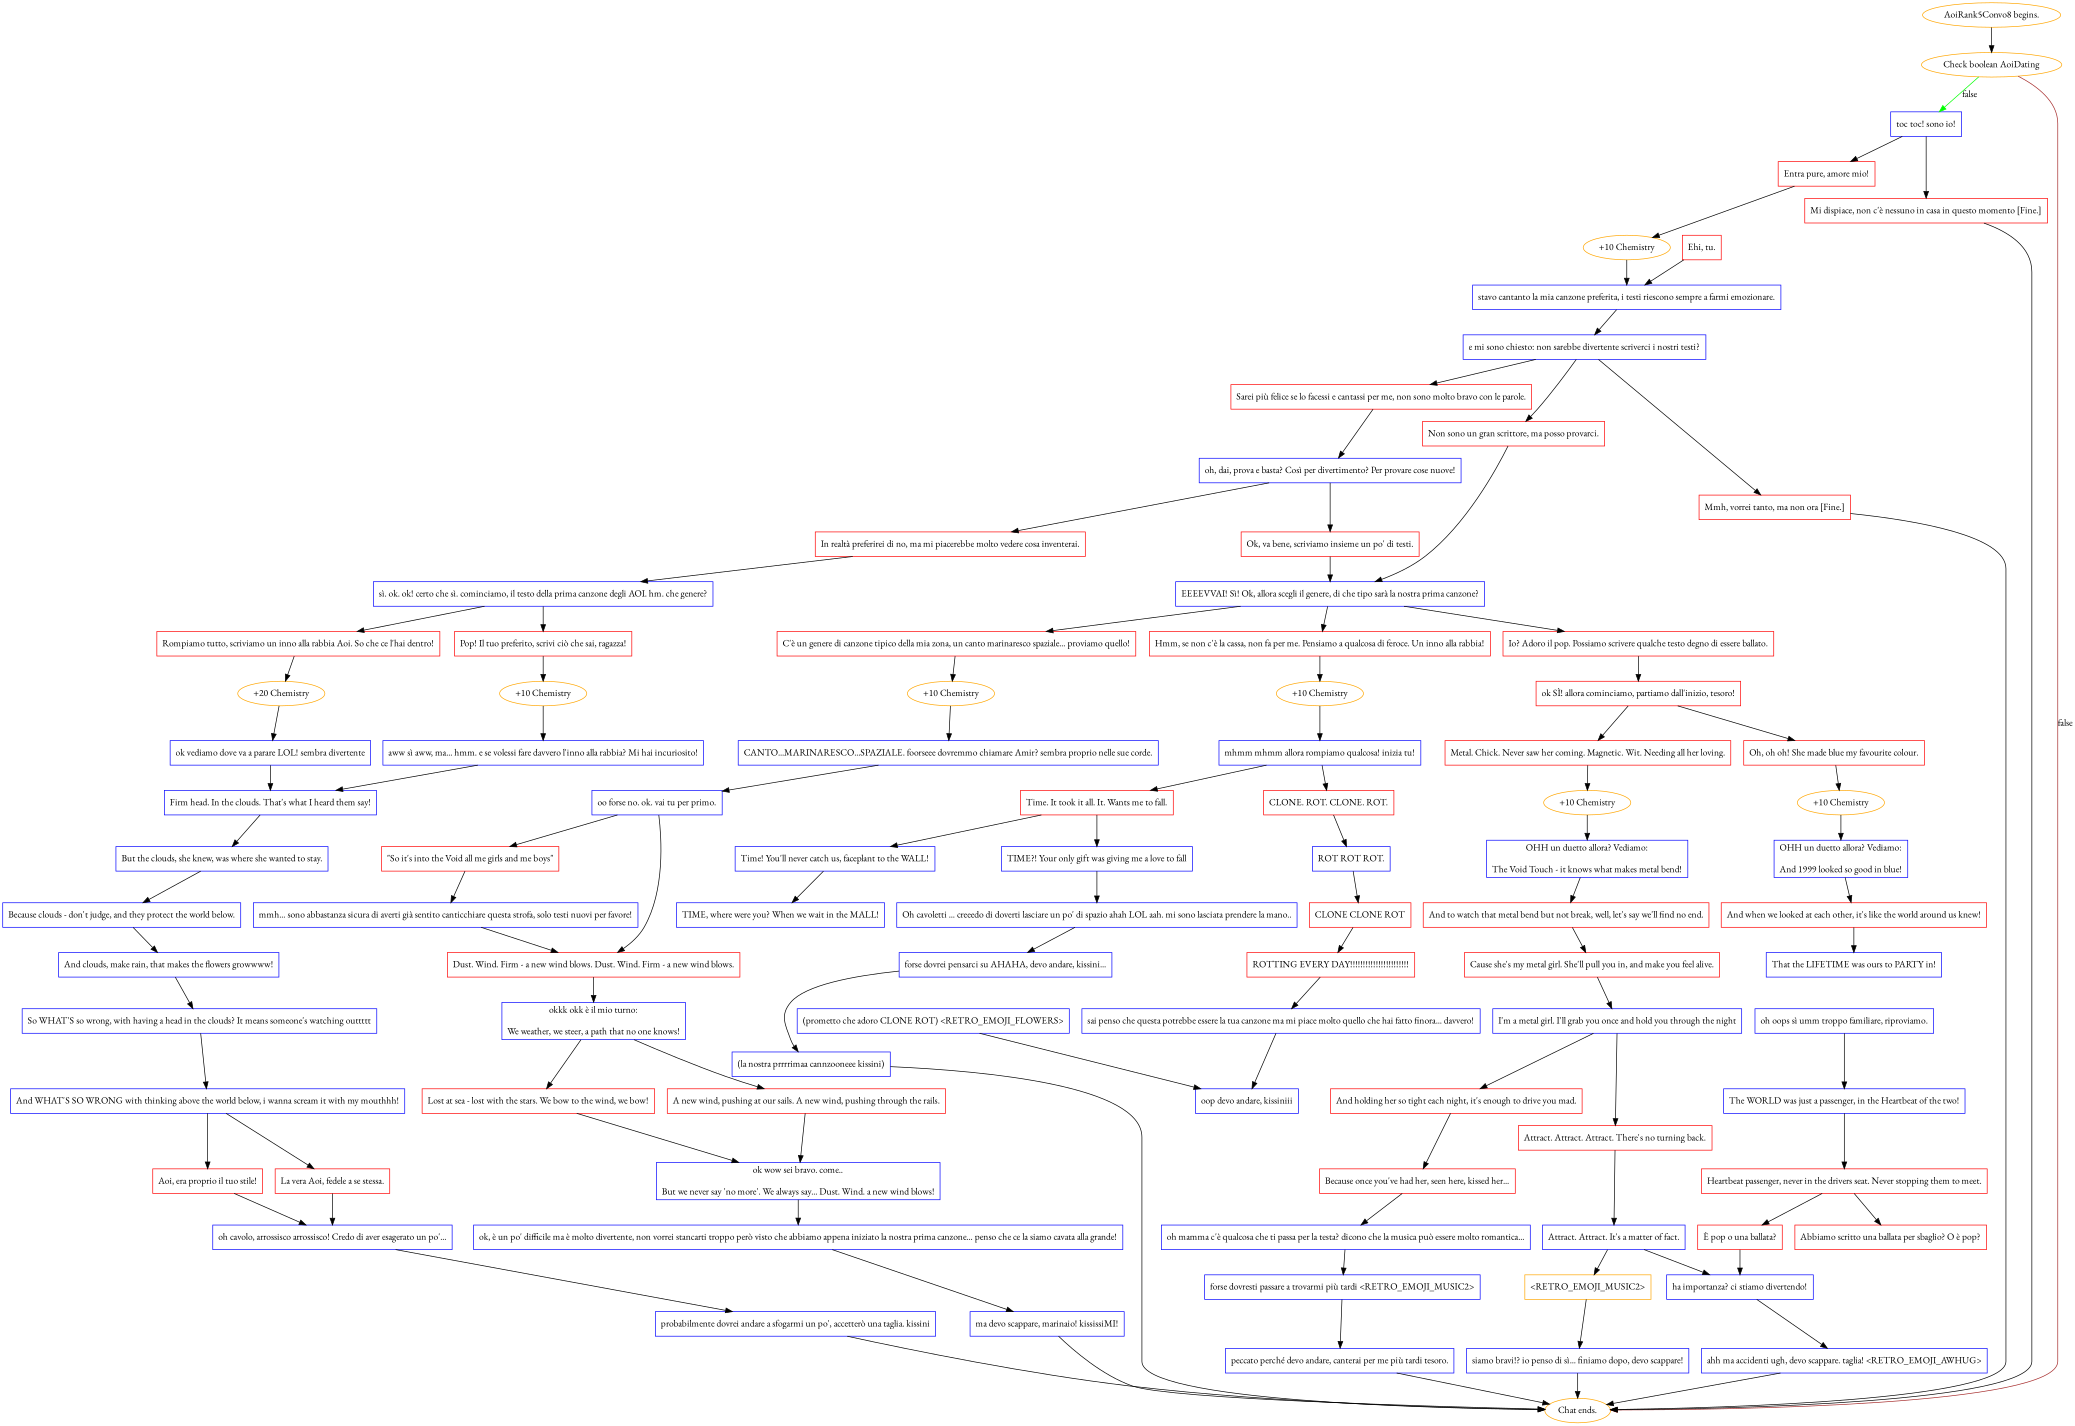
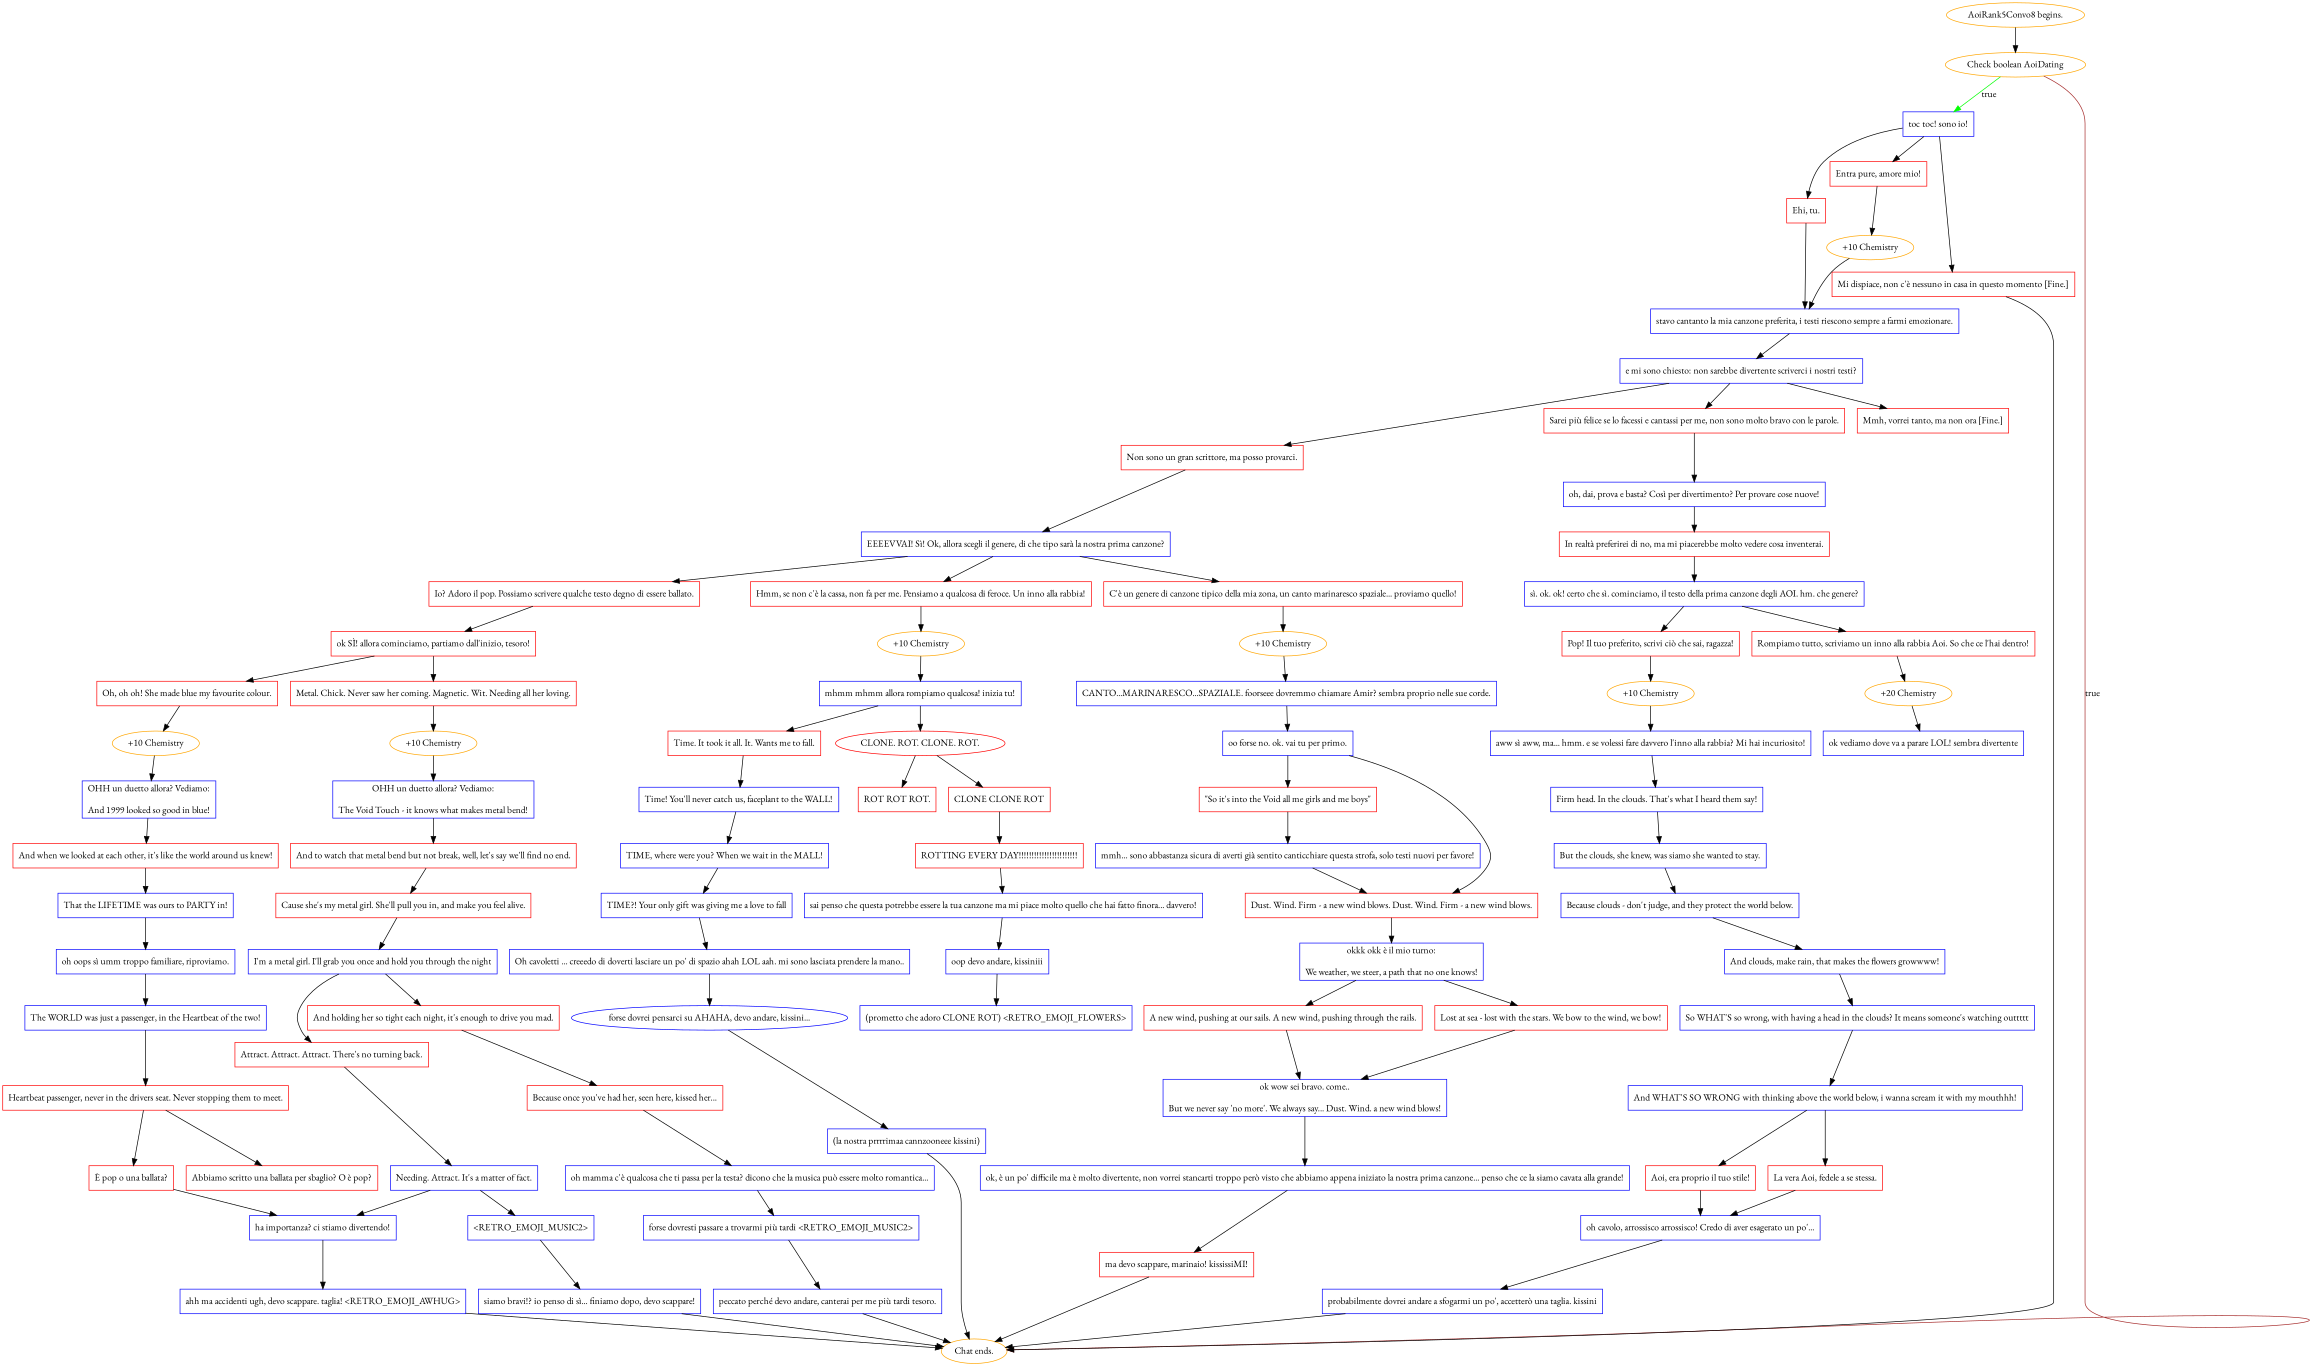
edge "Check boolean AoiDating" -> "toc toc! sono io!": label "false" -> "true"
edge "toc toc! sono io!" -> "Ehi, tu.": added
node "Ok, va bene, scriviamo insieme un po' di testi.": removed
edge "Check boolean AoiDating" -> "Chat ends.": label "false" -> "true"
edge "ok vediamo dove va a parare LOL! sembra divertente" -> "Firm head. In the clouds. That's what I heard them say!": removed
node "CLONE. ROT. CLONE. ROT.": shape box -> ellipse
edge "Time. It took it all. It. Wants me to fall." -> "TIME?! Your only gift was giving me a love to fall": now "TIME, where were you? When we wait in the MALL!" -> "TIME?! Your only gift was giving me a love to fall"
node "But the clouds, she knew, was where she wanted to stay.": label "But the clouds, she knew, was where she wanted to stay." -> "But the clouds, she knew, was siamo she wanted to stay."
node "ROT ROT ROT.": color blue -> red
edge "ROT ROT ROT." -> "CLONE CLONE ROT": now "CLONE. ROT. CLONE. ROT." -> "CLONE CLONE ROT"
edge "That the LIFETIME was ours to PARTY in!" -> "oh oops sì umm troppo familiare, riproviamo.": added
node "forse dovrei pensarci su AHAHA, devo andare, kissini...": shape box -> ellipse
edge "(prometto che adoro CLONE ROT) <RETRO_EMOJI_FLOWERS>" -> "oop devo andare, kissiniii": reversed
edge "Mmh, vorrei tanto, ma non ora [Fine.]" -> "Chat ends.": removed
node "Attract. Attract. It's a matter of fact.": label "Attract. Attract. It's a matter of fact." -> "Needing. Attract. It's a matter of fact."
node "<RETRO_EMOJI_MUSIC2>": color orange -> blue
node "ma devo scappare, marinaio! kississiMI!": color blue -> red
